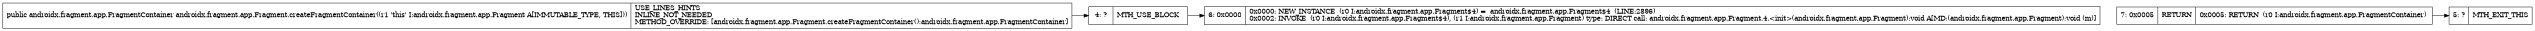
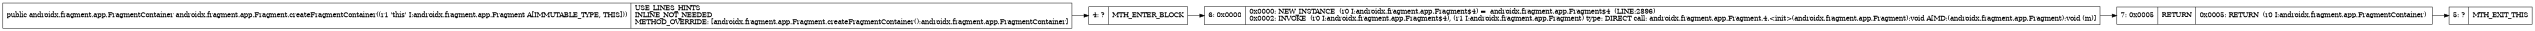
node "4: ?": text "MTH_USE_BLOCK" -> "MTH_ENTER_BLOCK"
edge "6: 0x0000" -> "7: 0x0005": added
